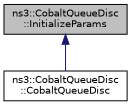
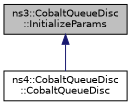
node "ns3::CobaltQueueDisc ::CobaltQueueDisc": label "ns3::CobaltQueueDisc ::CobaltQueueDisc" -> "ns4::CobaltQueueDisc ::CobaltQueueDisc"
